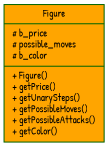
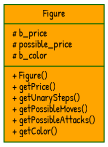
node "Figure": text "# possible_moves" -> "# possible_price"
